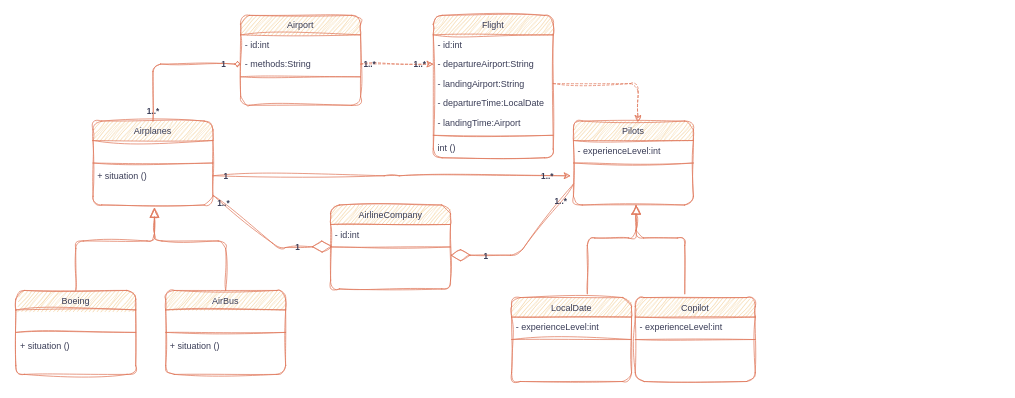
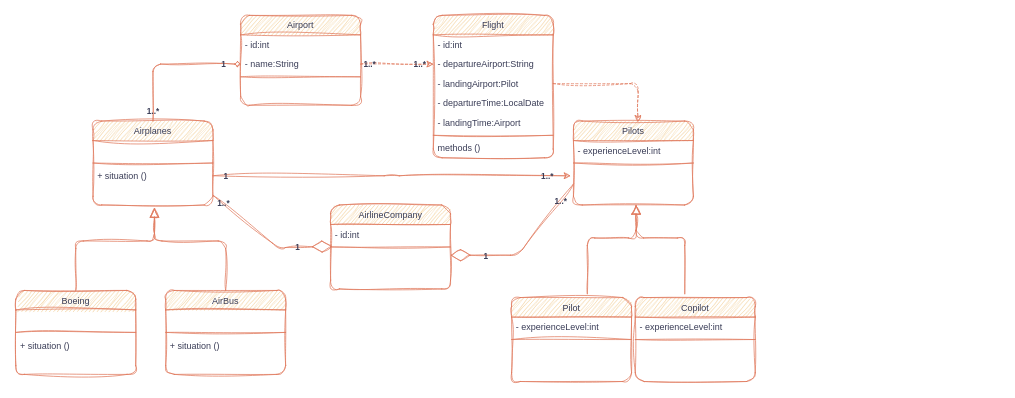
node "- methods:String": label "- methods:String" -> "- name:String"
node "- landingAirport:String": label "- landingAirport:String" -> "- landingAirport:Pilot"
node "int ()": label "int ()" -> "methods ()"
node "LocalDate": label "LocalDate" -> "Pilot"
